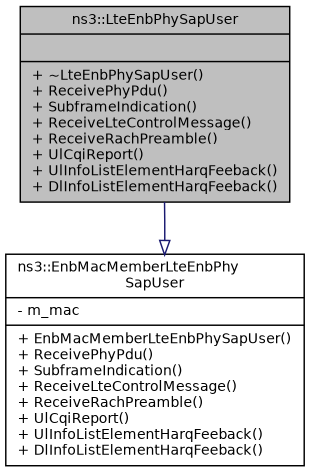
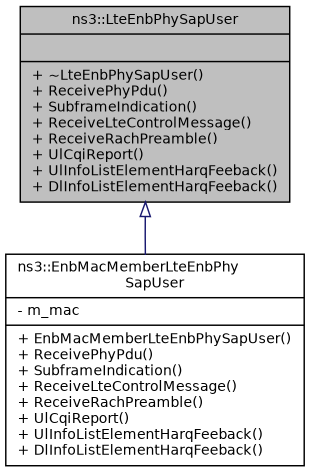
edge "ns3::LteEnbPhySapUser" -> "ns3::EnbMacMemberLteEnbPhy": reversed
